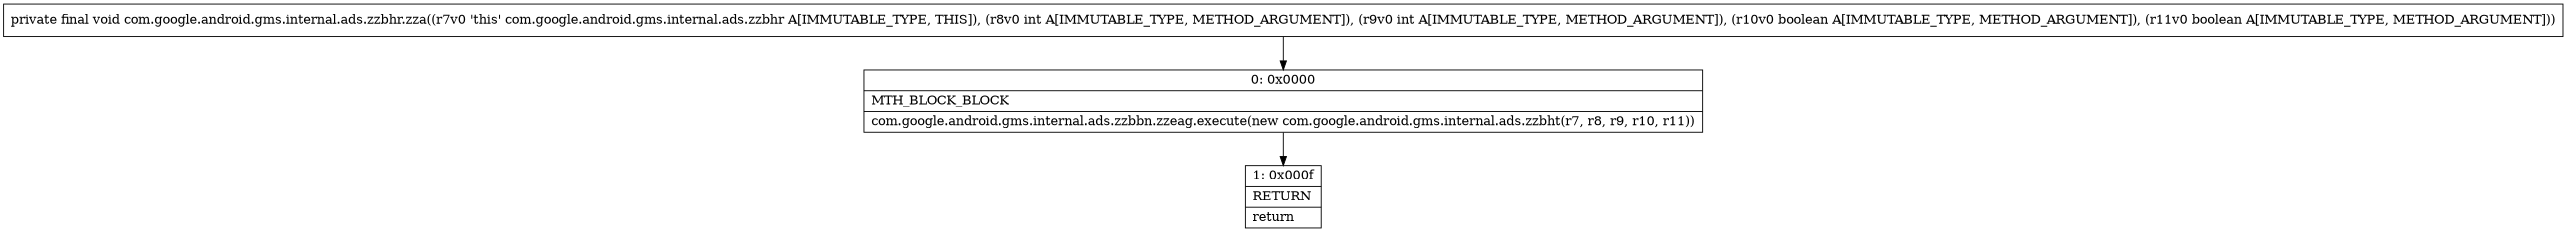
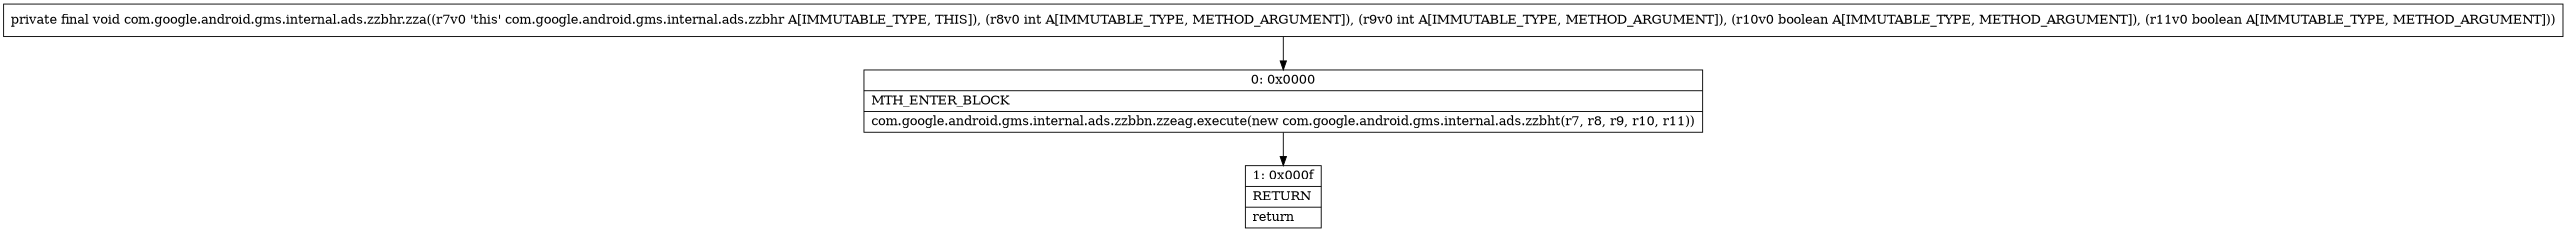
node "0: 0x0000": text "MTH_BLOCK_BLOCK" -> "MTH_ENTER_BLOCK"
